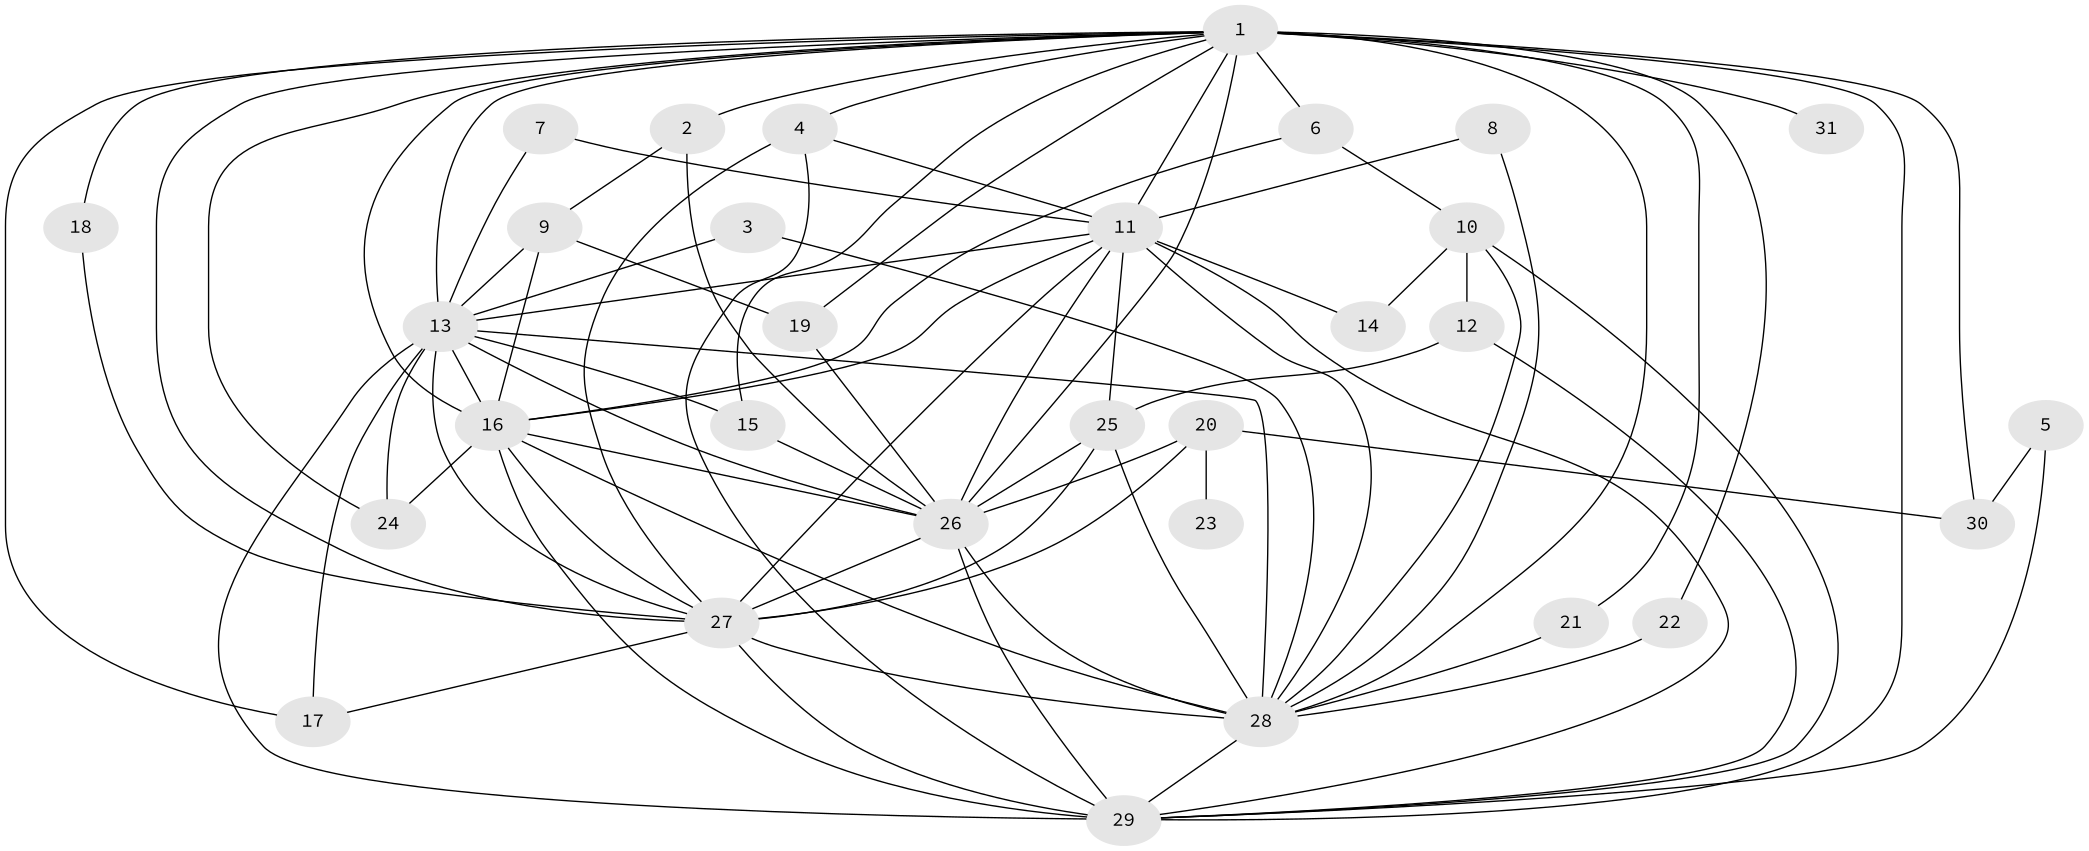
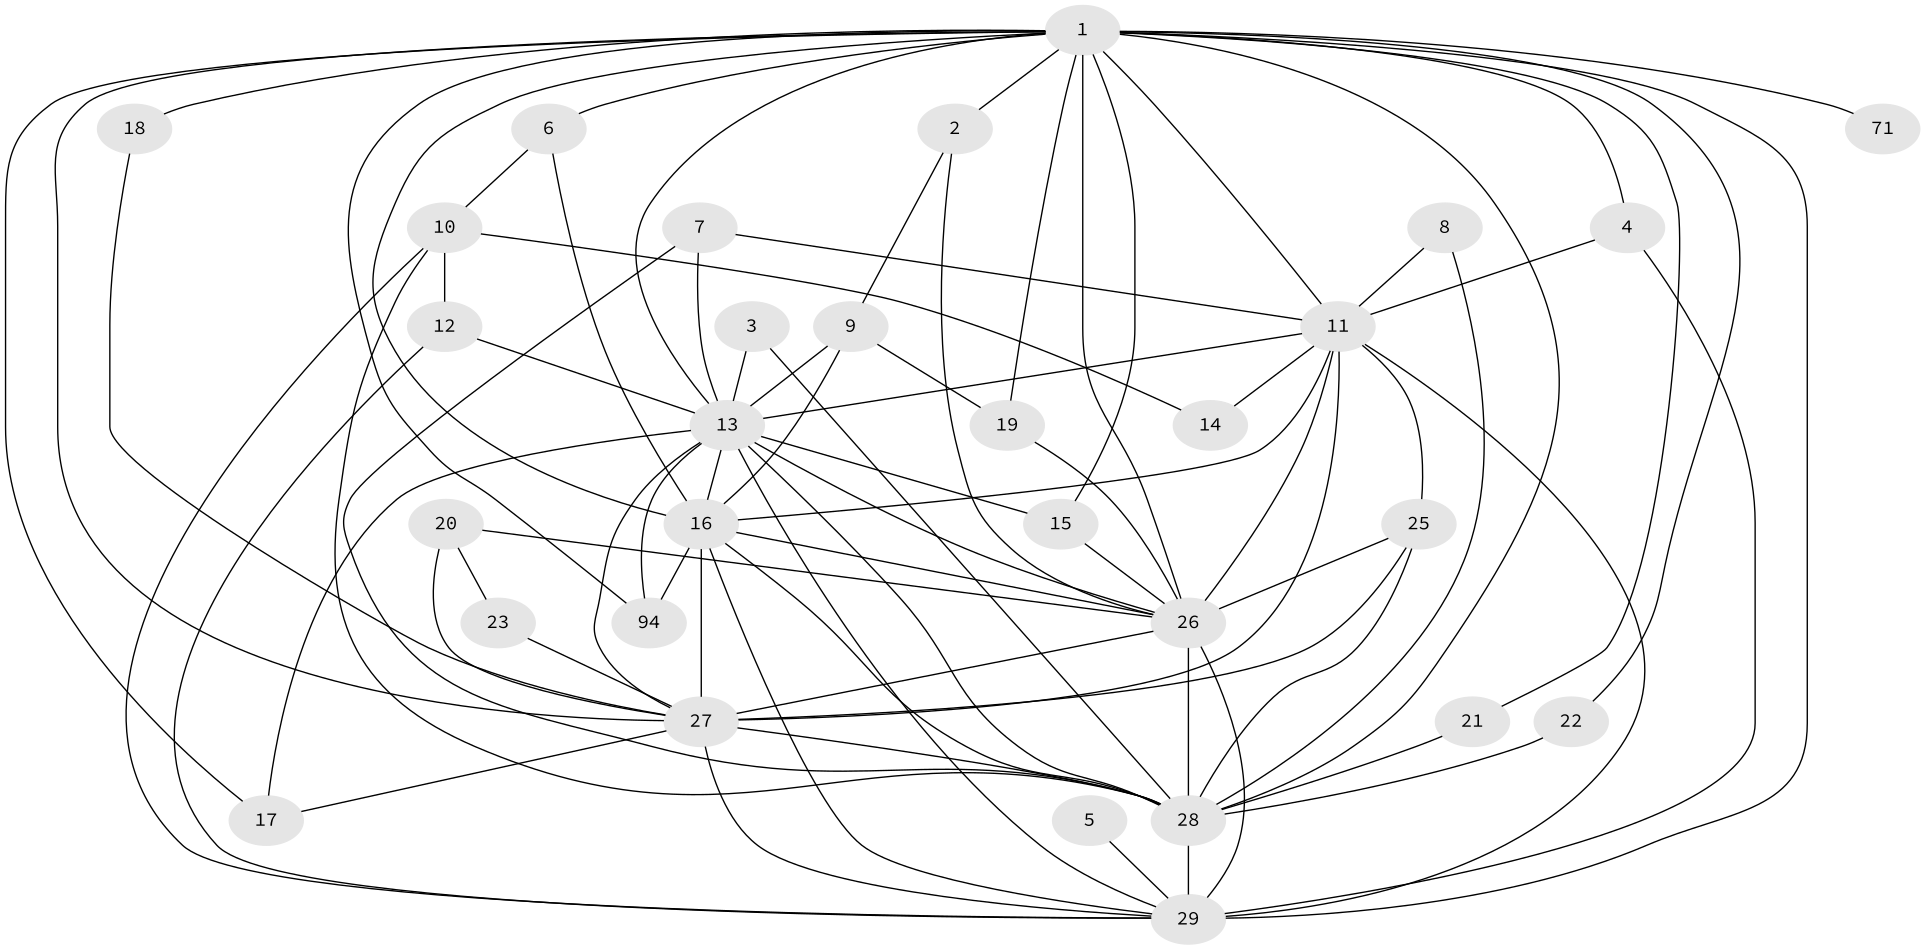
node "31": label "31" -> "71"
edge "4" -- "27": now "23" -- "27"
edge "12" -- "25": now "12" -- "13"
edge "11" -- "28": now "7" -- "28"
node "24": label "24" -> "94"
node "30": removed
